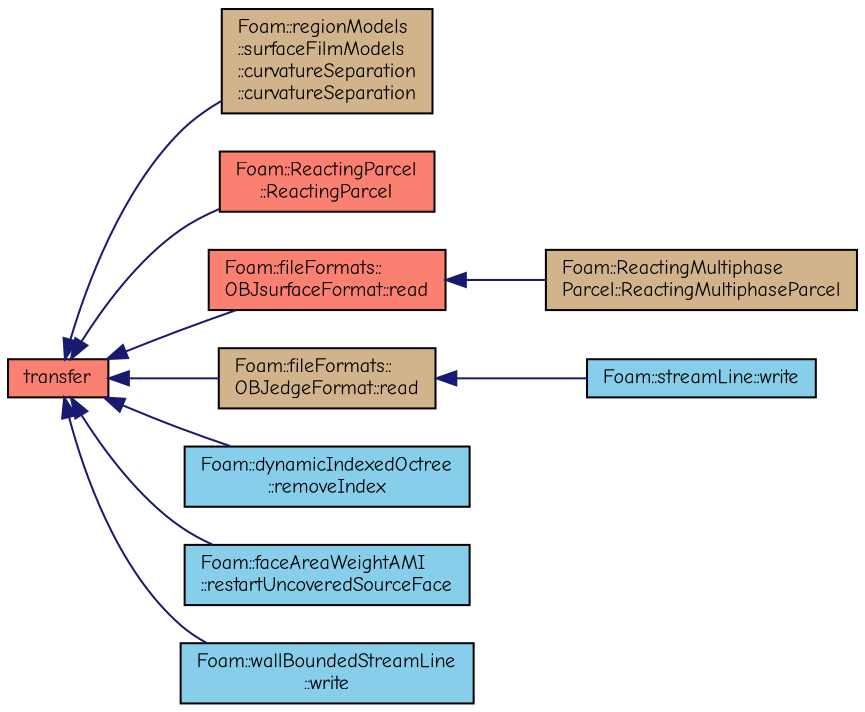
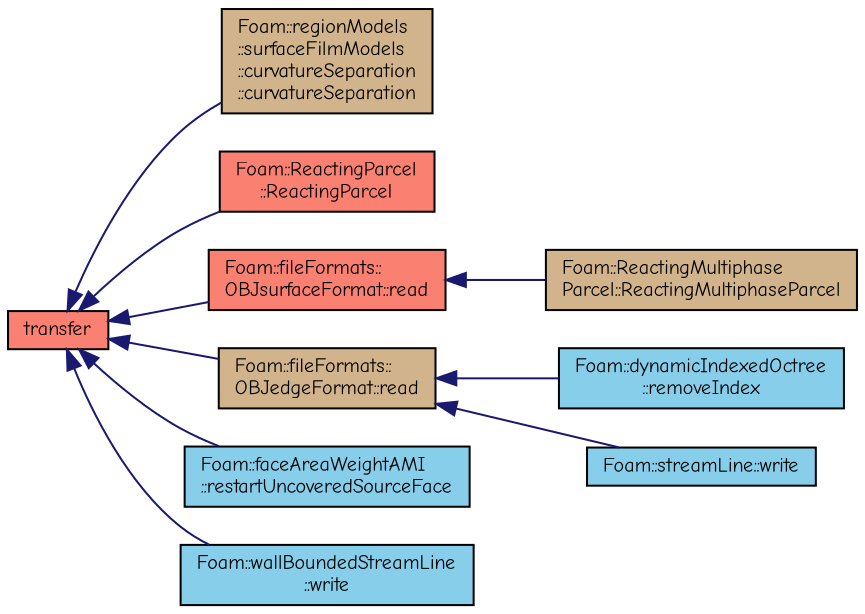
edge "Foam::dynamicIndexedOctree ::removeIndex" -> "transfer": now "Foam::dynamicIndexedOctree ::removeIndex" -> "Foam::fileFormats:: OBJedgeFormat::read"
